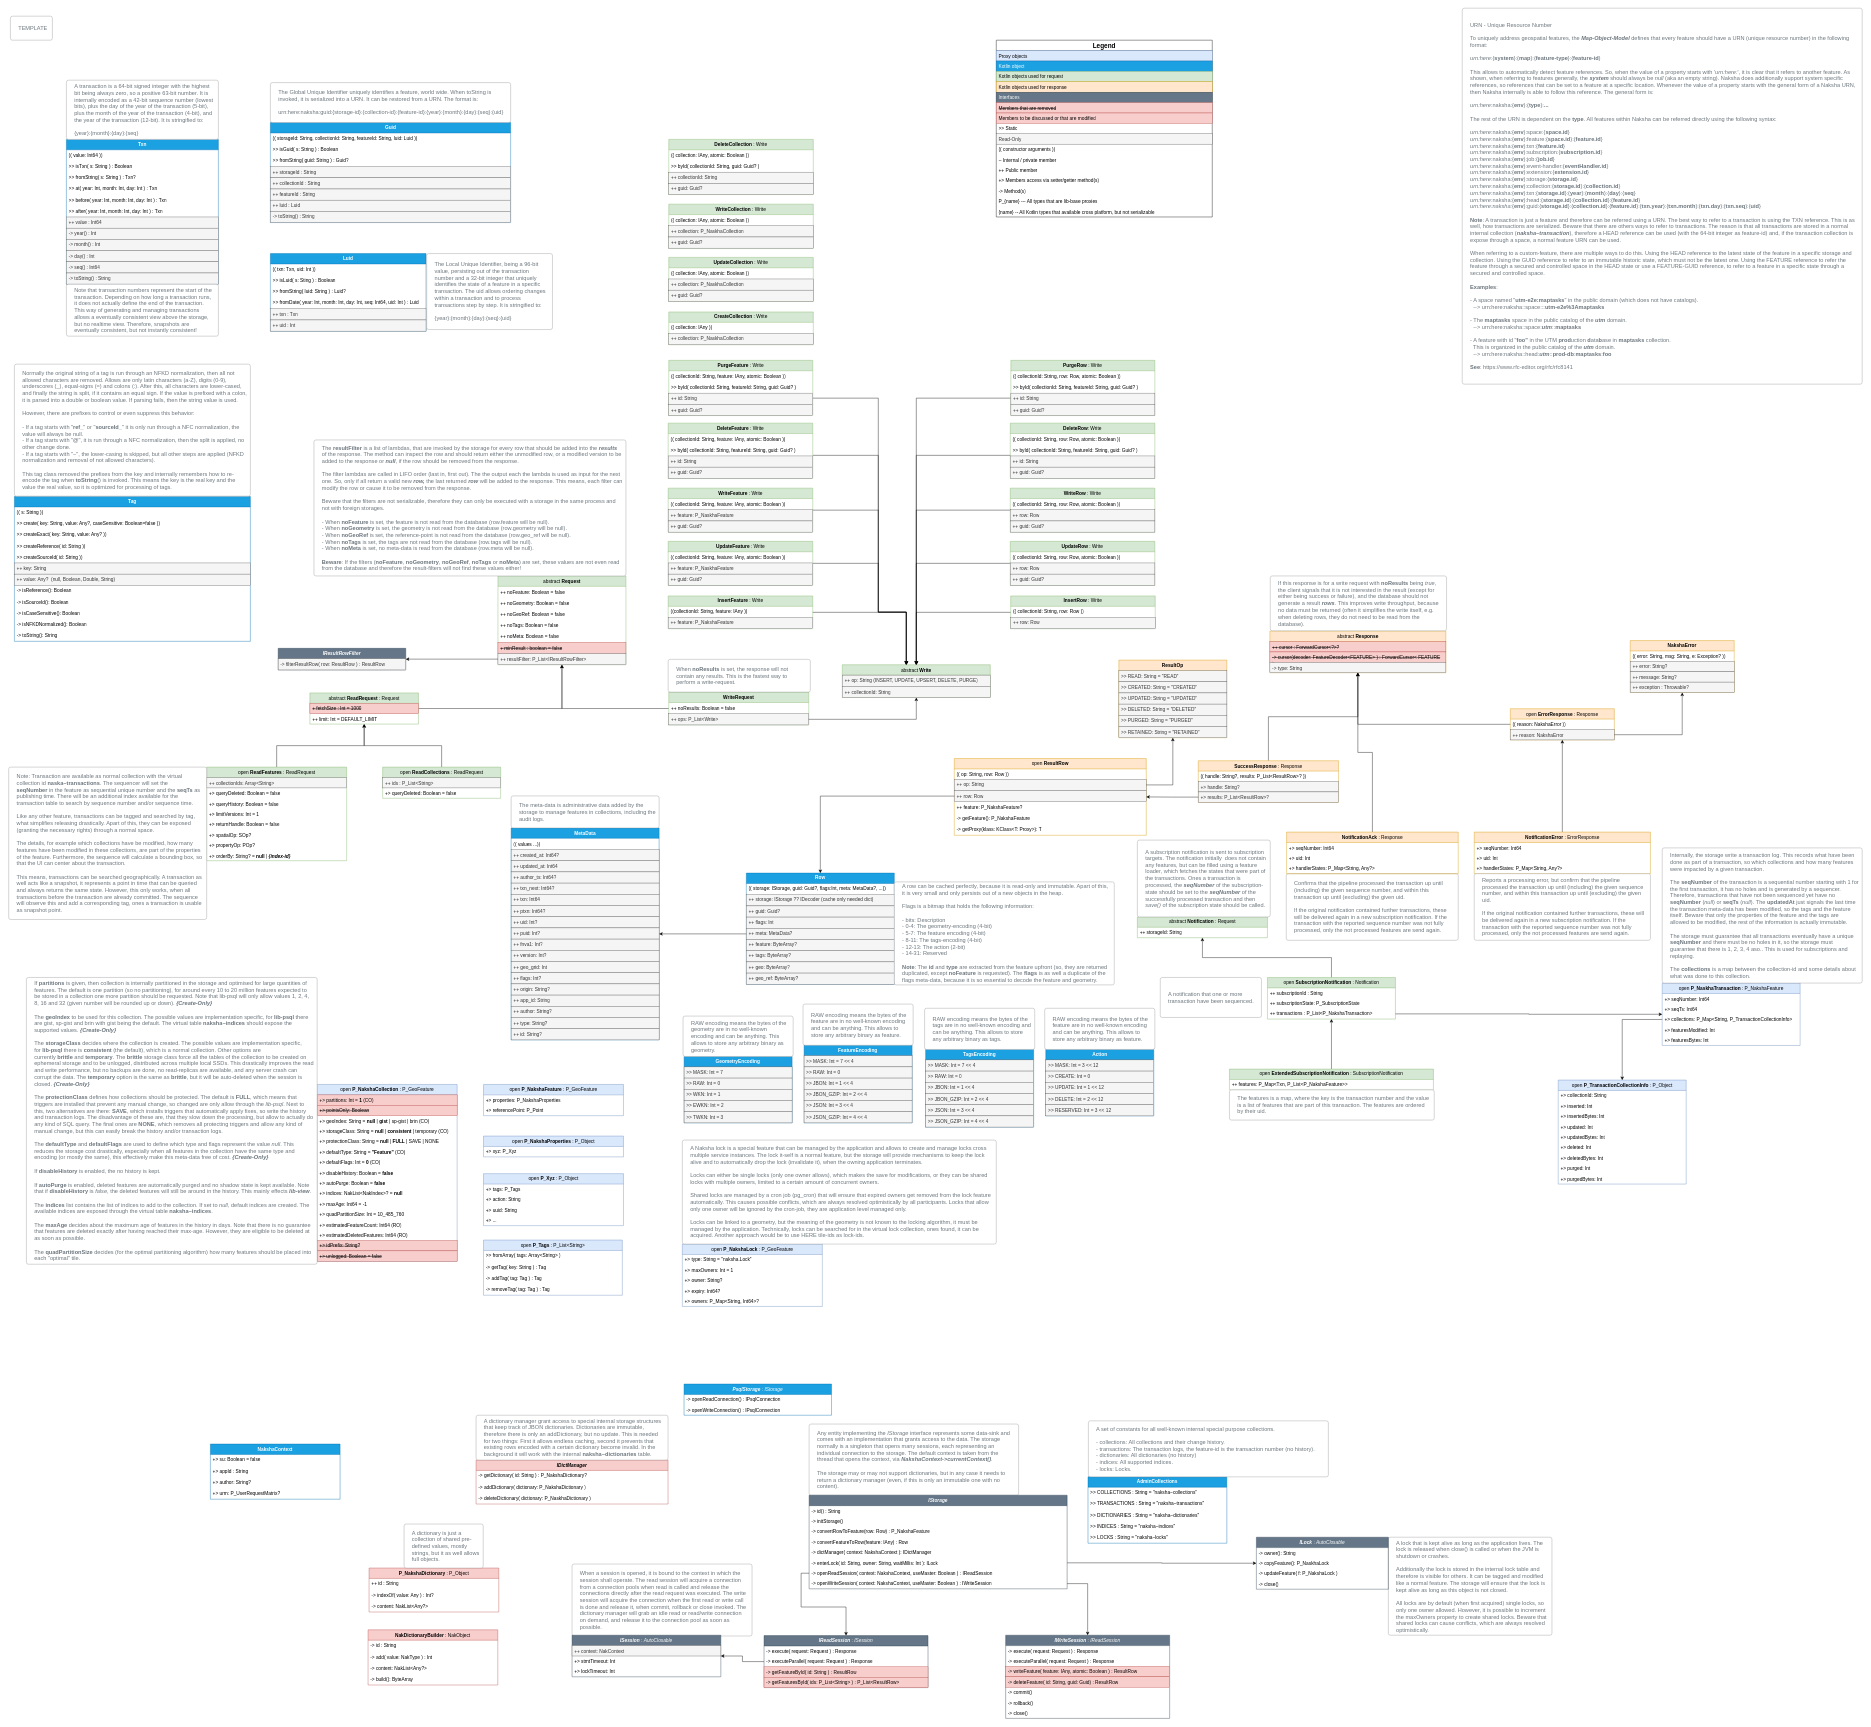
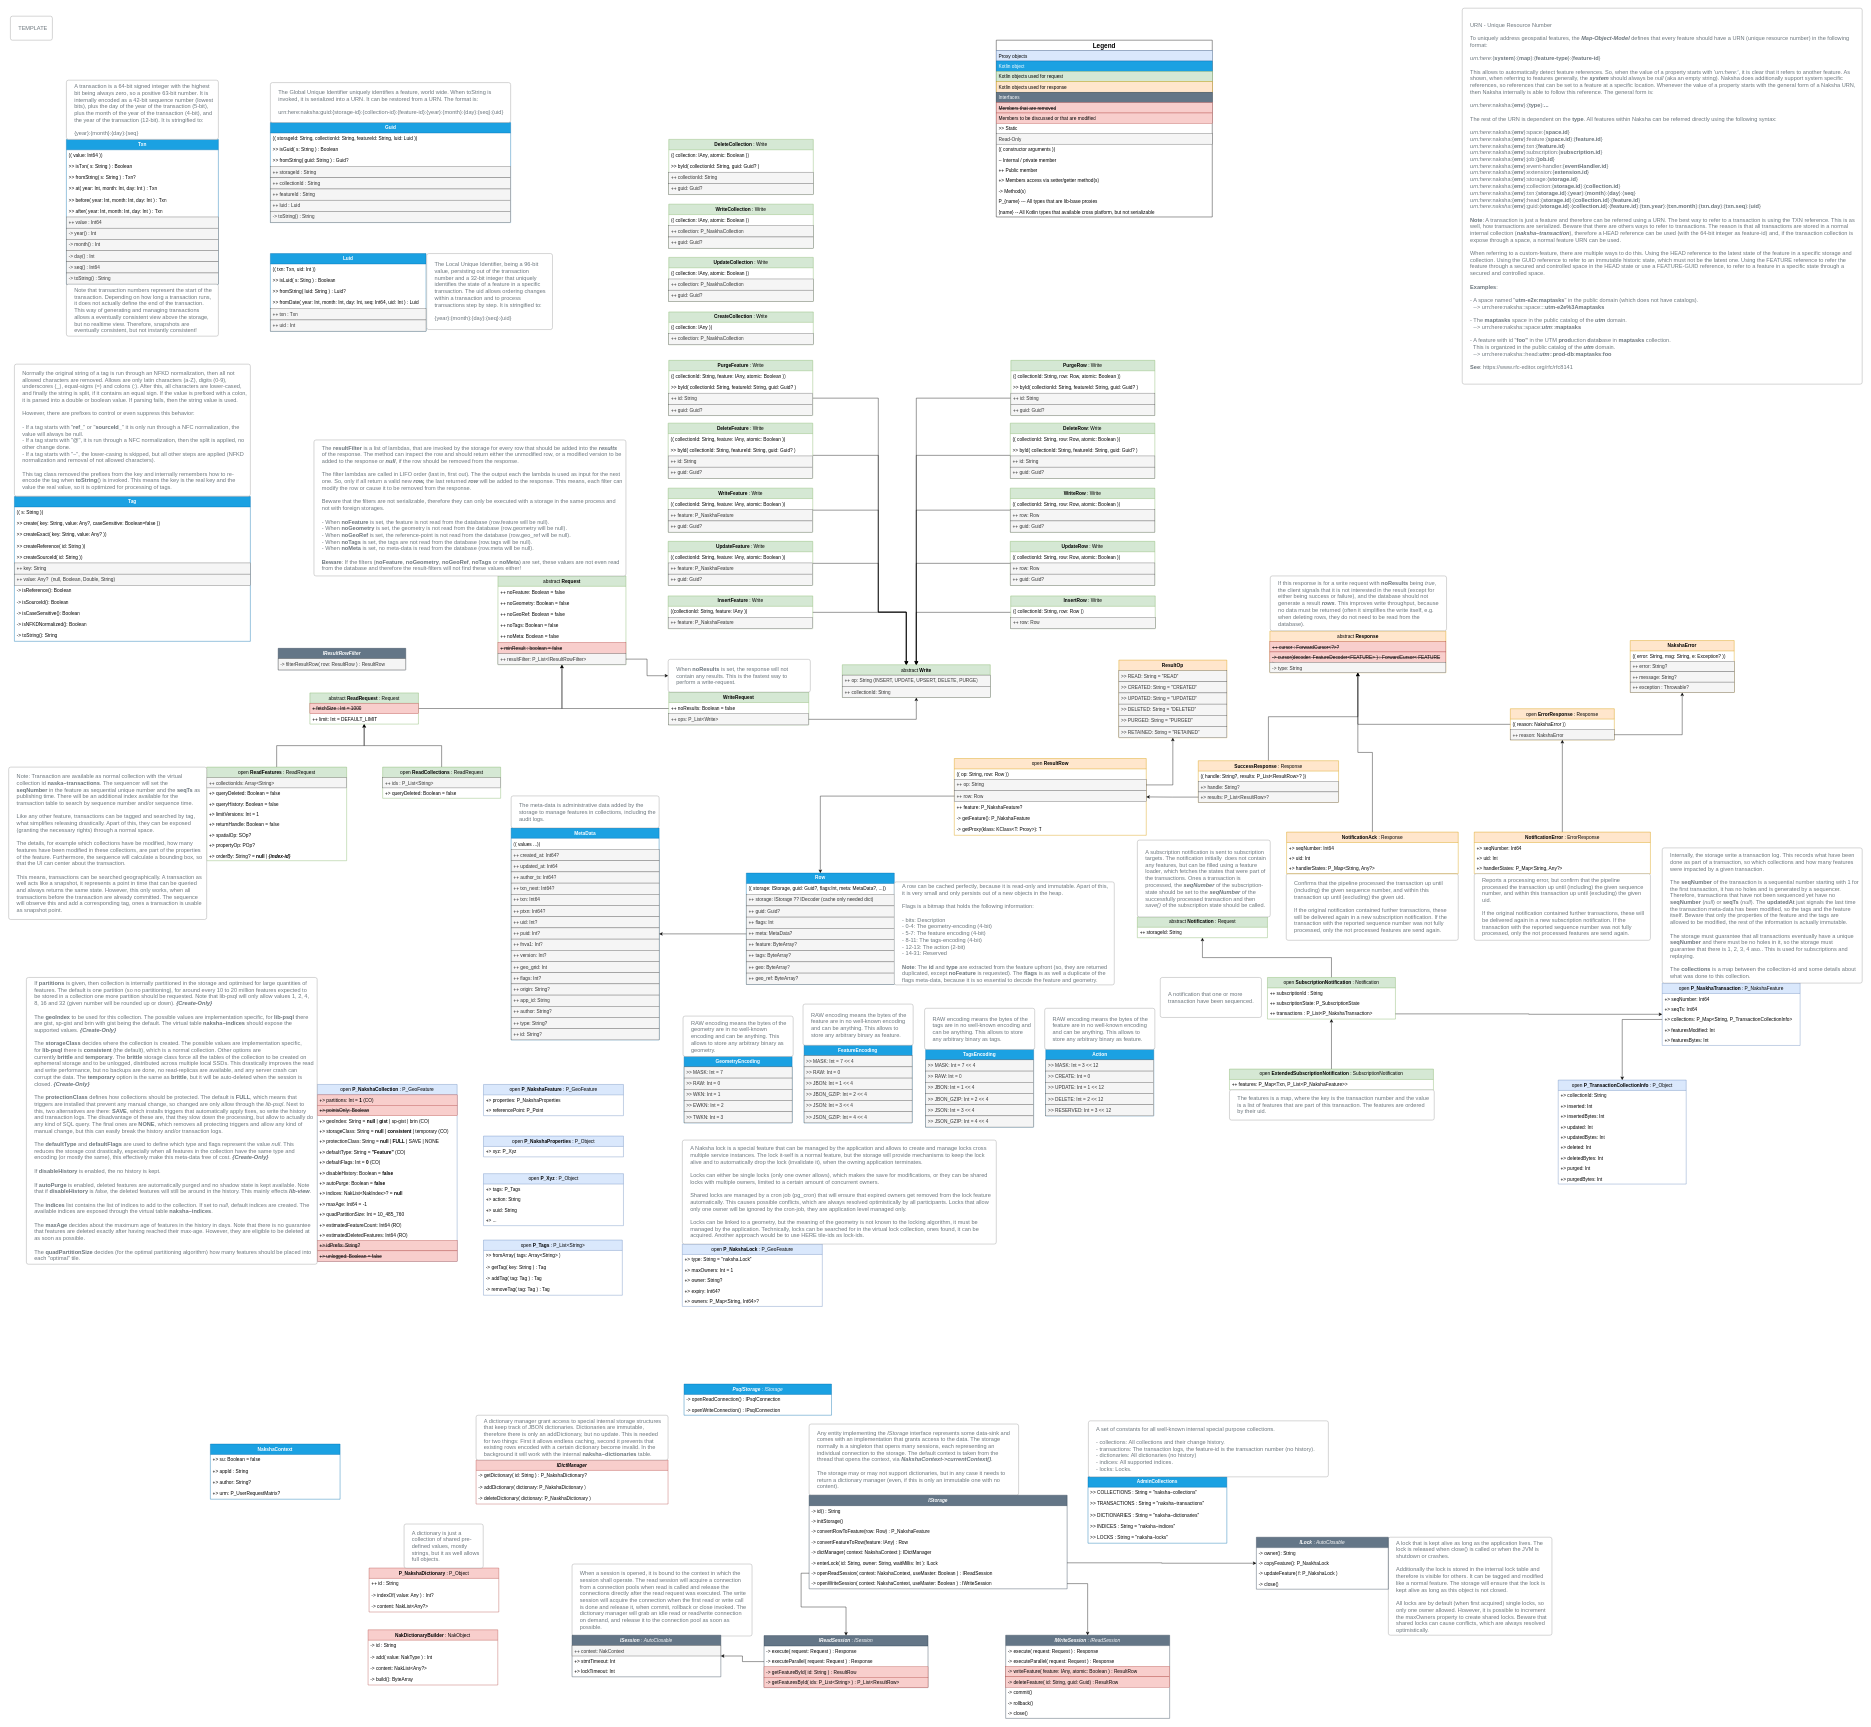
edge "++ resultFilter: P_List<IResultRowFilter>" -> "IResultRowFilter": now "++ resultFilter: P_List<IResultRowFilter>" -> "When noResults is set, the response will not contain any results. This is the fastest way to perform a write-request."
